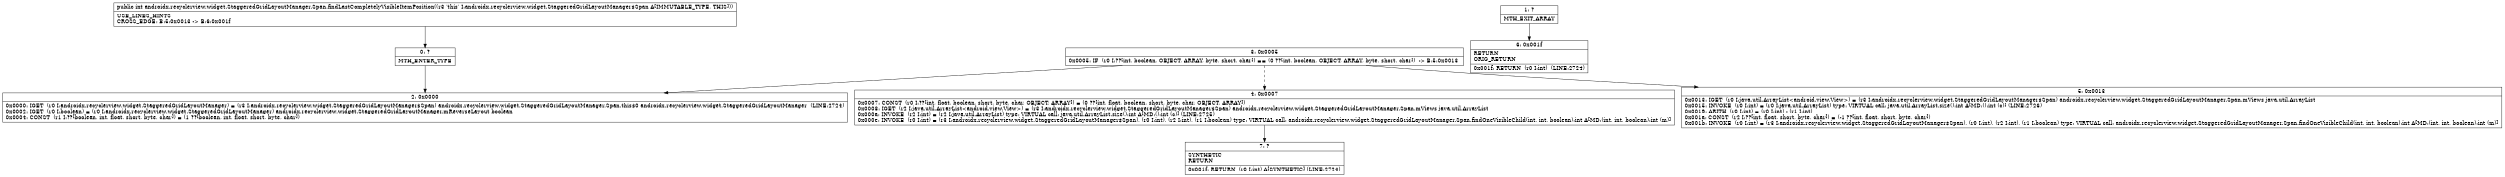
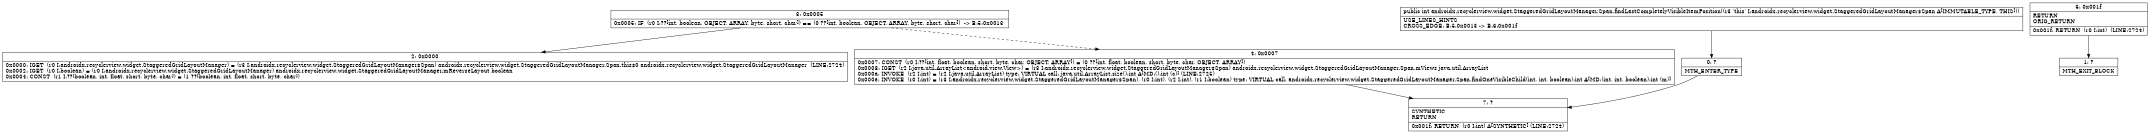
node "1: ?": text "MTH_EXIT_ARRAY" -> "MTH_EXIT_BLOCK"
edge "1: ?" -> "6: 0x001f": reversed
edge "0: ?" -> "2: 0x0000": now "0: ?" -> "7: ?"
node "5: 0x0013": removed
